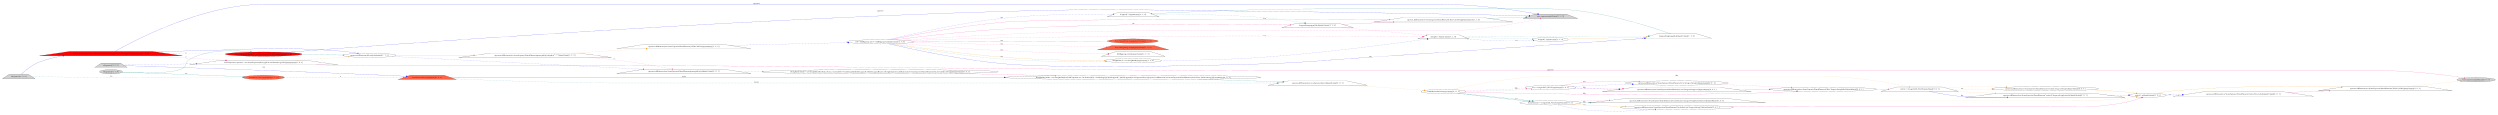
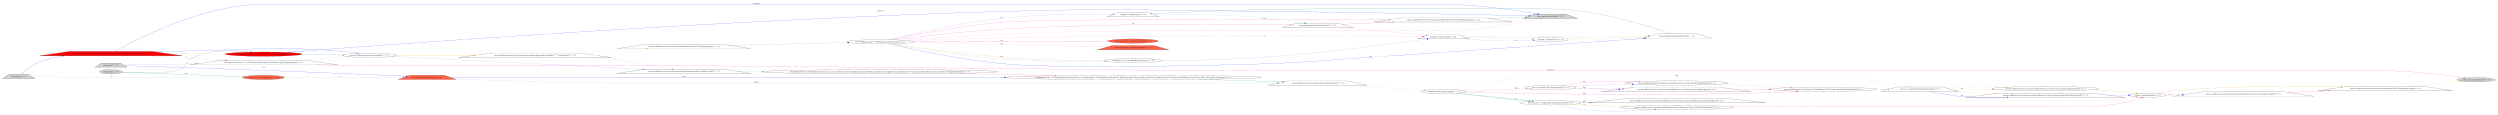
node "fieldMappings.entrySet()@@@13@@@['1', '1', '0']": removed
